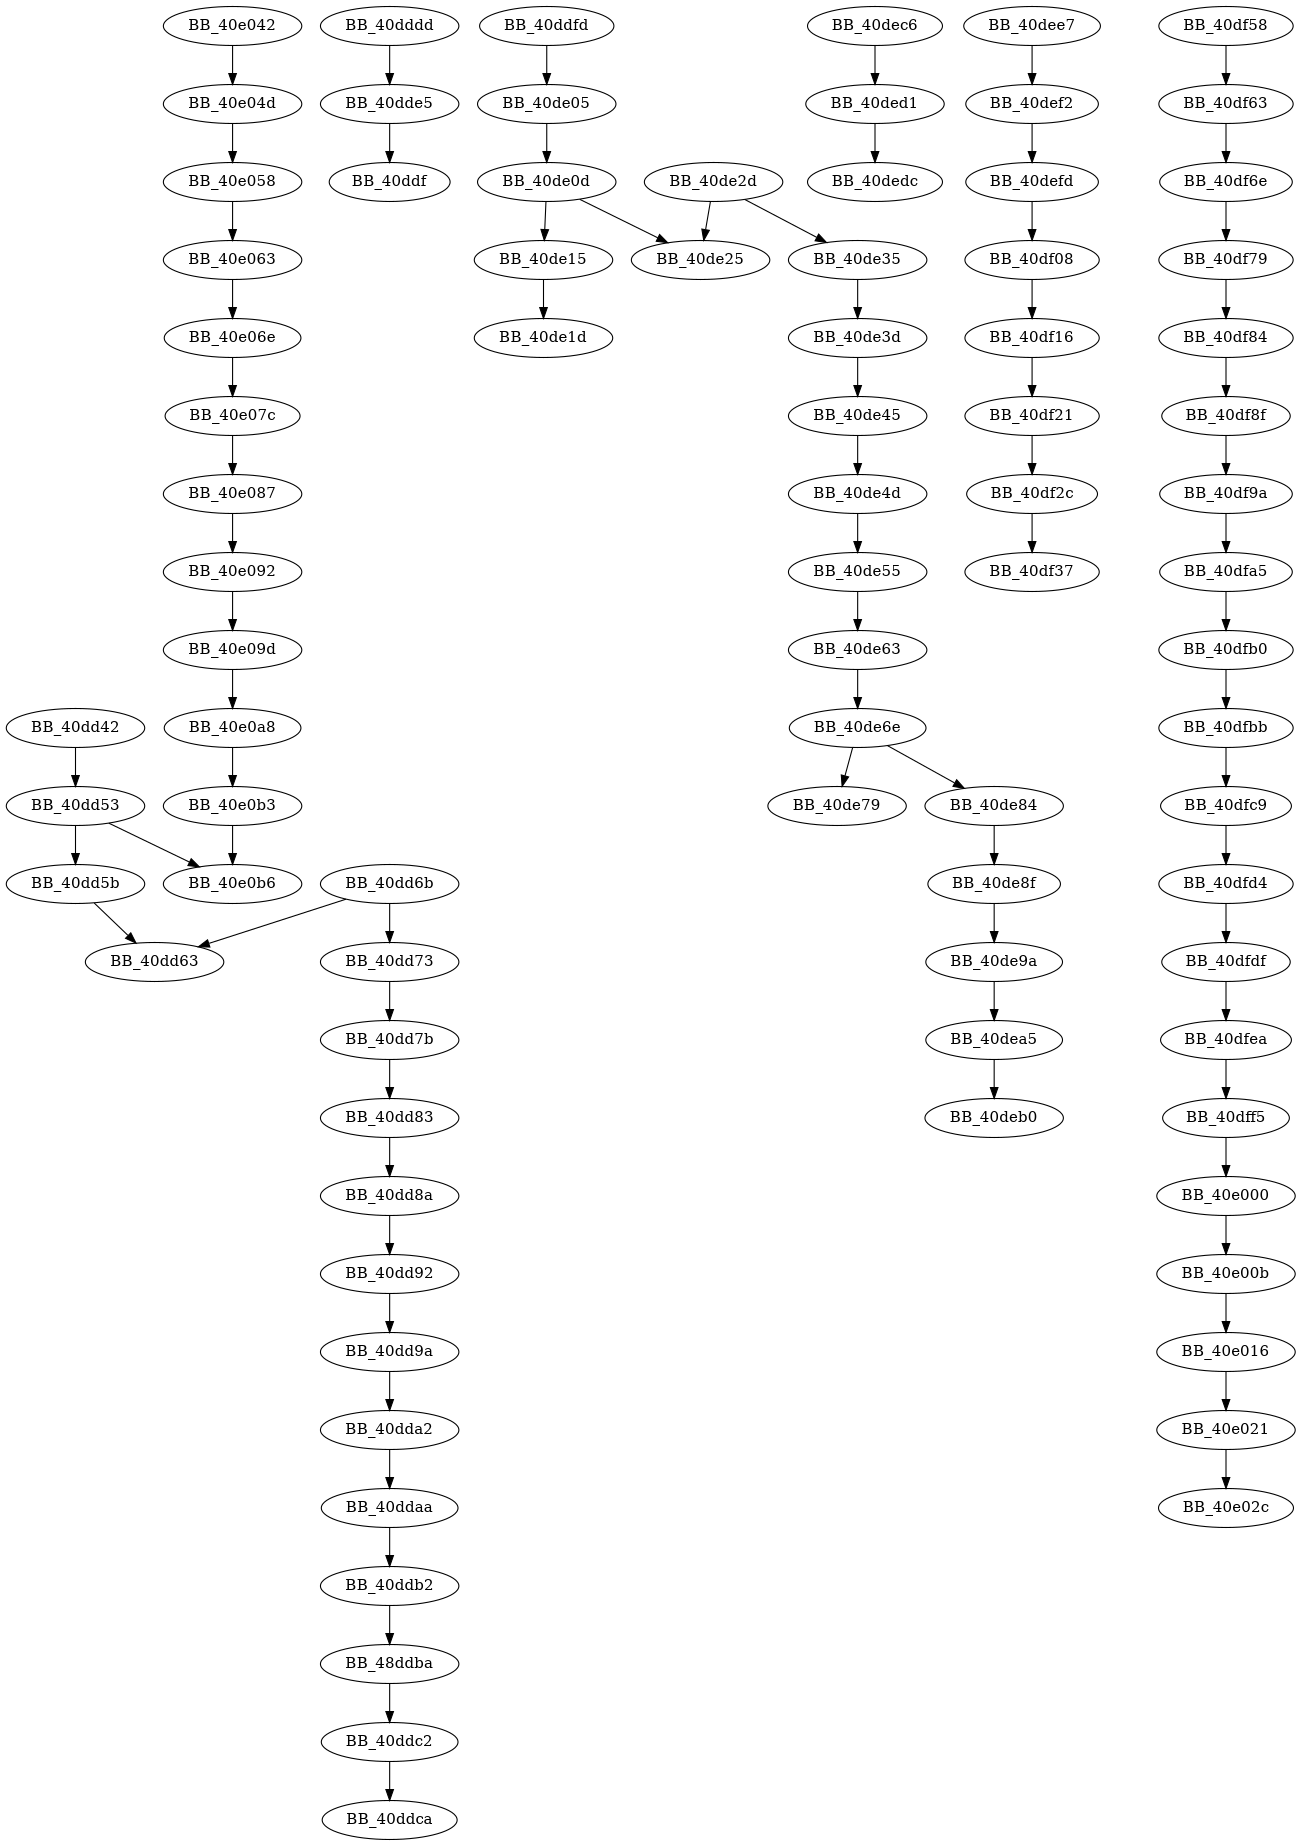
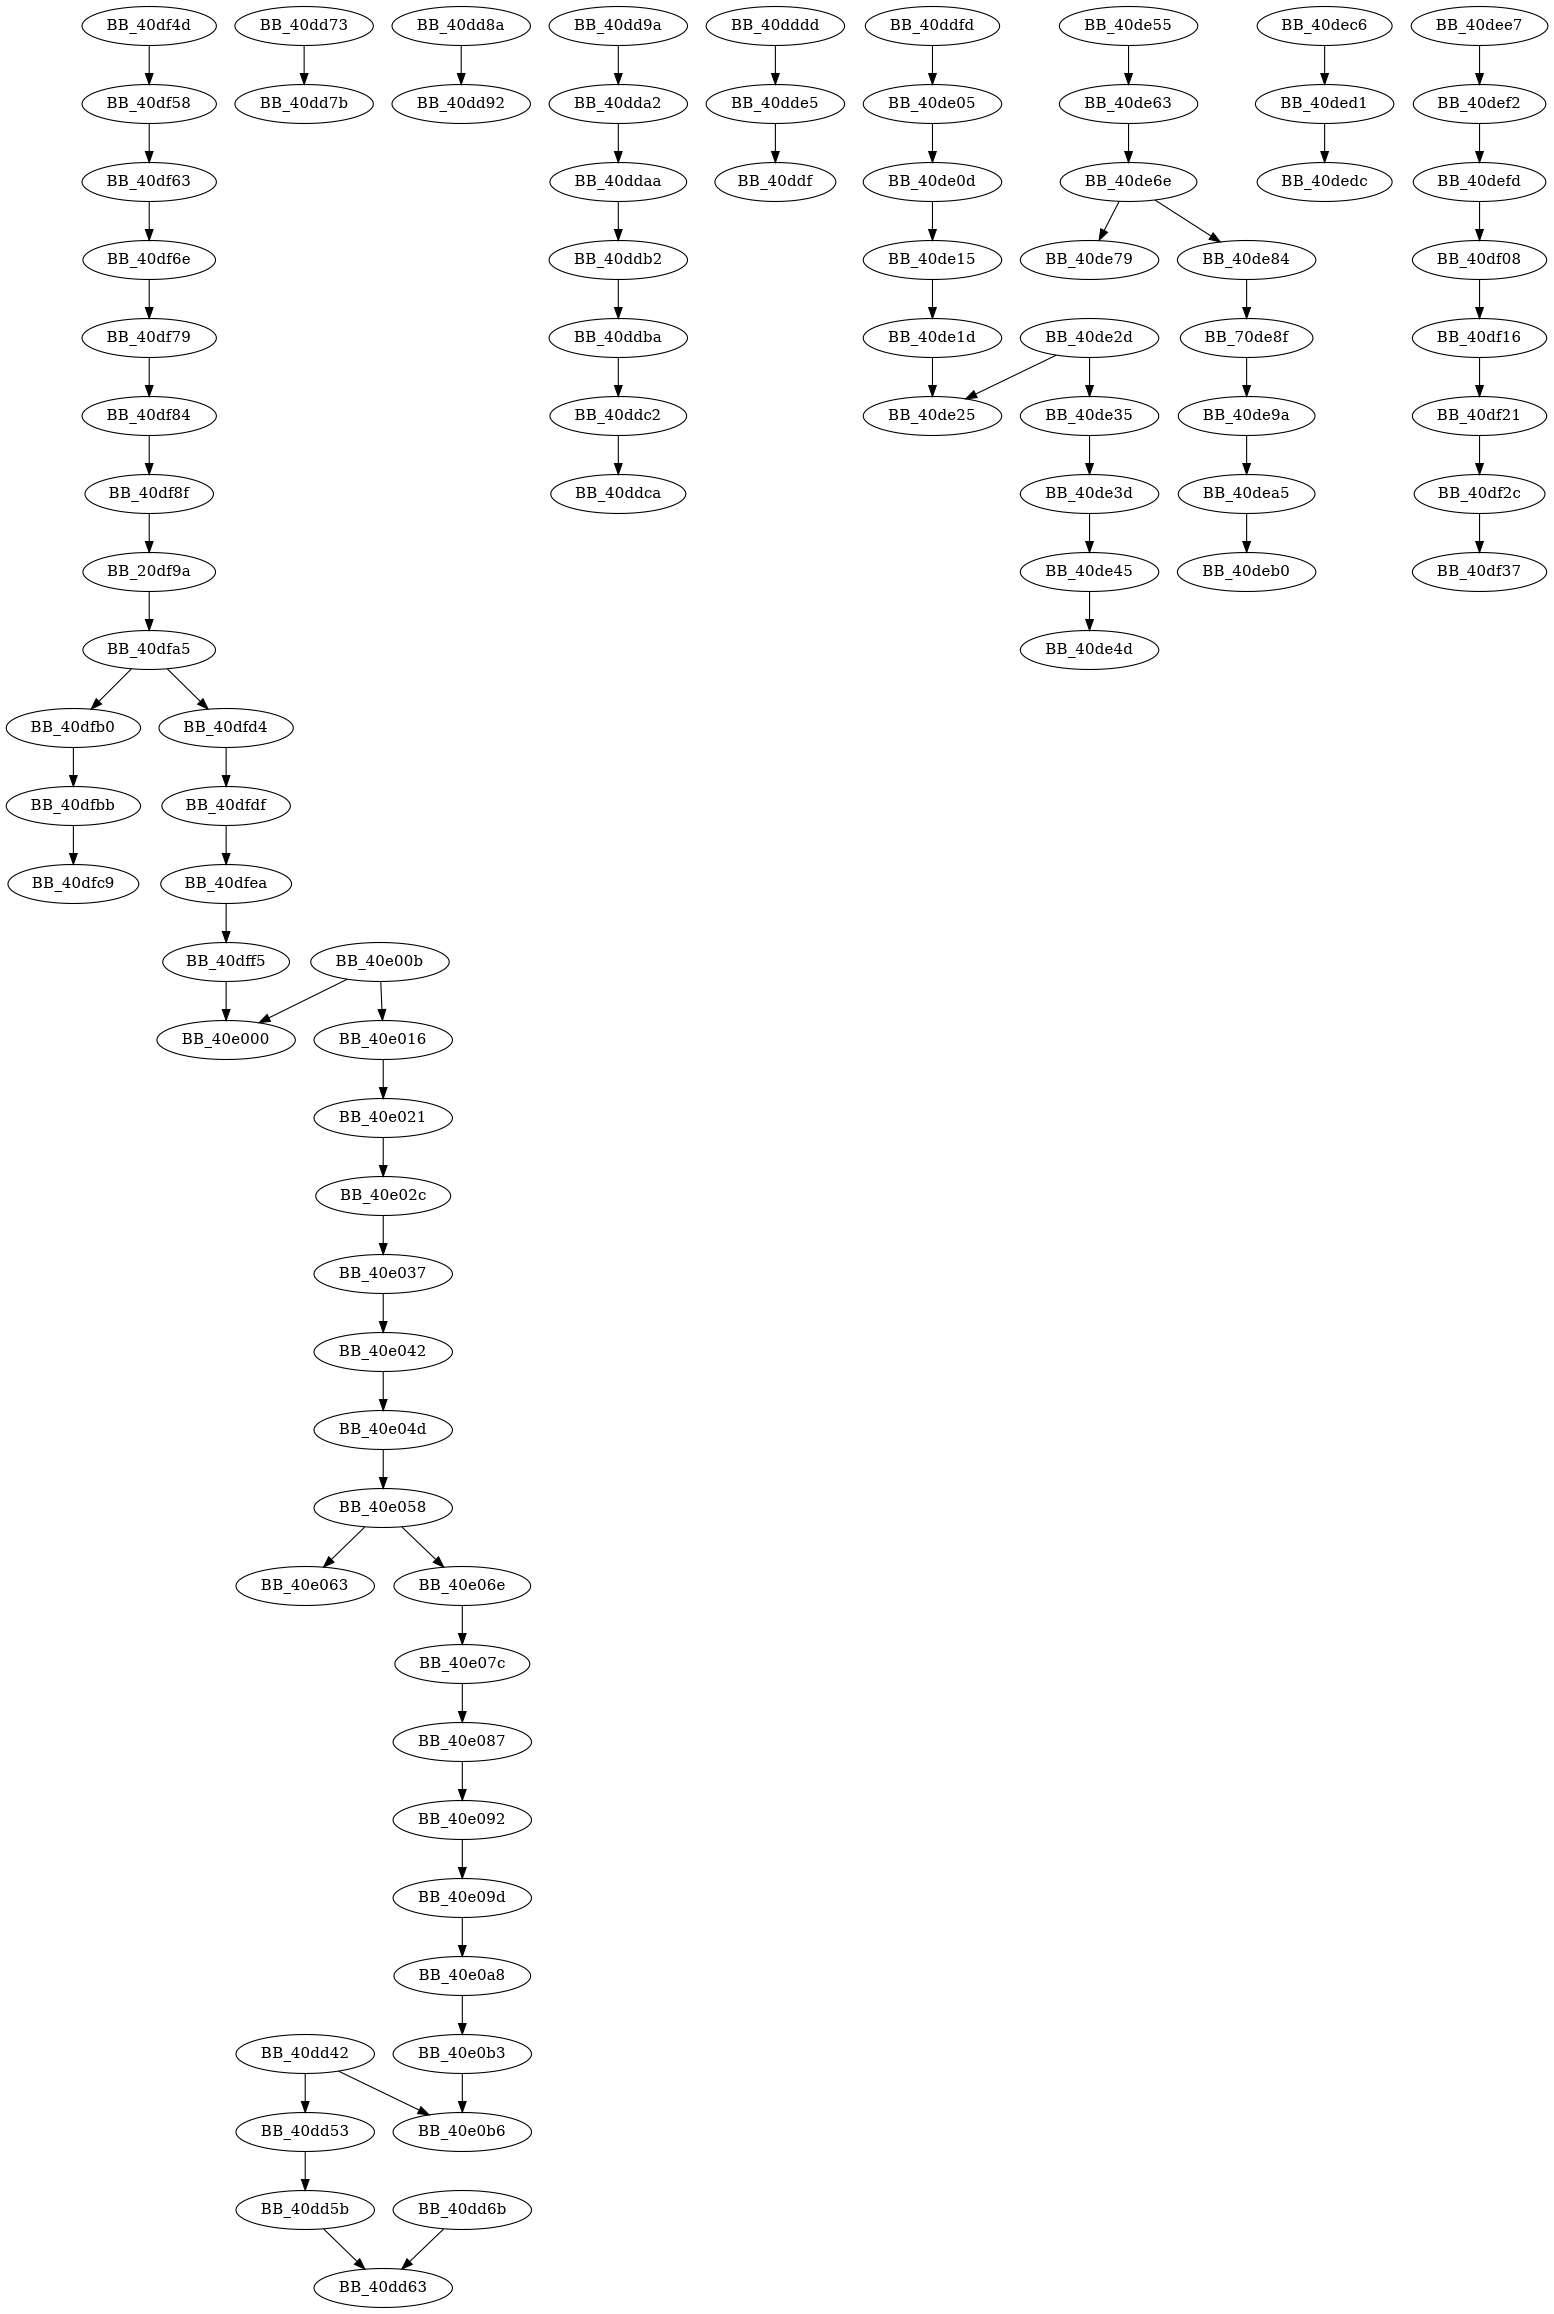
node "BB_40df4d": added
edge "BB_40de0d" -> "BB_40de25": now "BB_40de1d" -> "BB_40de25"
edge "BB_40e063" -> "BB_40e06e": now "BB_40e058" -> "BB_40e06e"
node "BB_40df9a": label "BB_40df9a" -> "BB_20df9a"
edge "BB_40de4d" -> "BB_40de55": removed
edge "BB_40dfc9" -> "BB_40dfd4": now "BB_40dfa5" -> "BB_40dfd4"
edge "BB_40dd53" -> "BB_40e0b6": now "BB_40dd42" -> "BB_40e0b6"
node "BB_40de8f": label "BB_40de8f" -> "BB_70de8f"
edge "BB_40dd6b" -> "BB_40dd73": removed
node "BB_40dd83": removed
edge "BB_40e000" -> "BB_40e00b": reversed
node "BB_40e037": added
edge "BB_40dd92" -> "BB_40dd9a": removed
node "BB_48ddba": label "BB_48ddba" -> "BB_40ddba"
